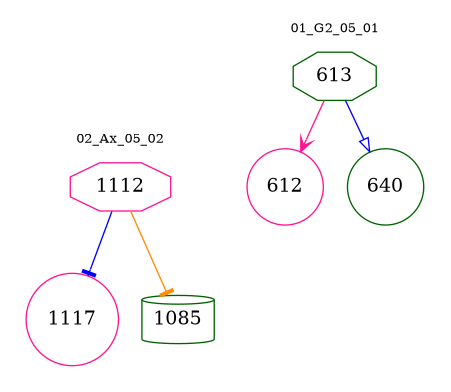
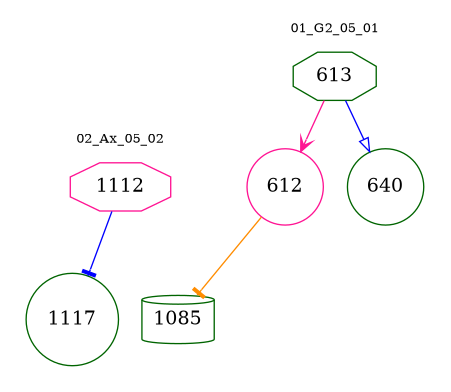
edge "1112" -> "1085": now "612" -> "1085"
node "1117": color deeppink -> darkgreen
